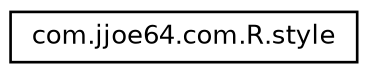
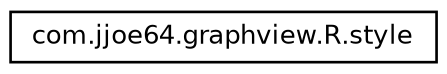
node "com.jjoe64.com.R.style": label "com.jjoe64.com.R.style" -> "com.jjoe64.graphview.R.style"
